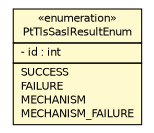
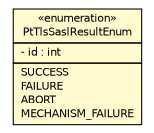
node "PtTlsSaslResultEnum": text "MECHANISM" -> "ABORT"
